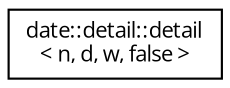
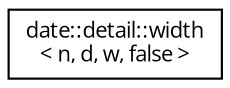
node "date::detail::detail < n, d, w, false >": label "date::detail::detail < n, d, w, false >" -> "date::detail::width < n, d, w, false >"
